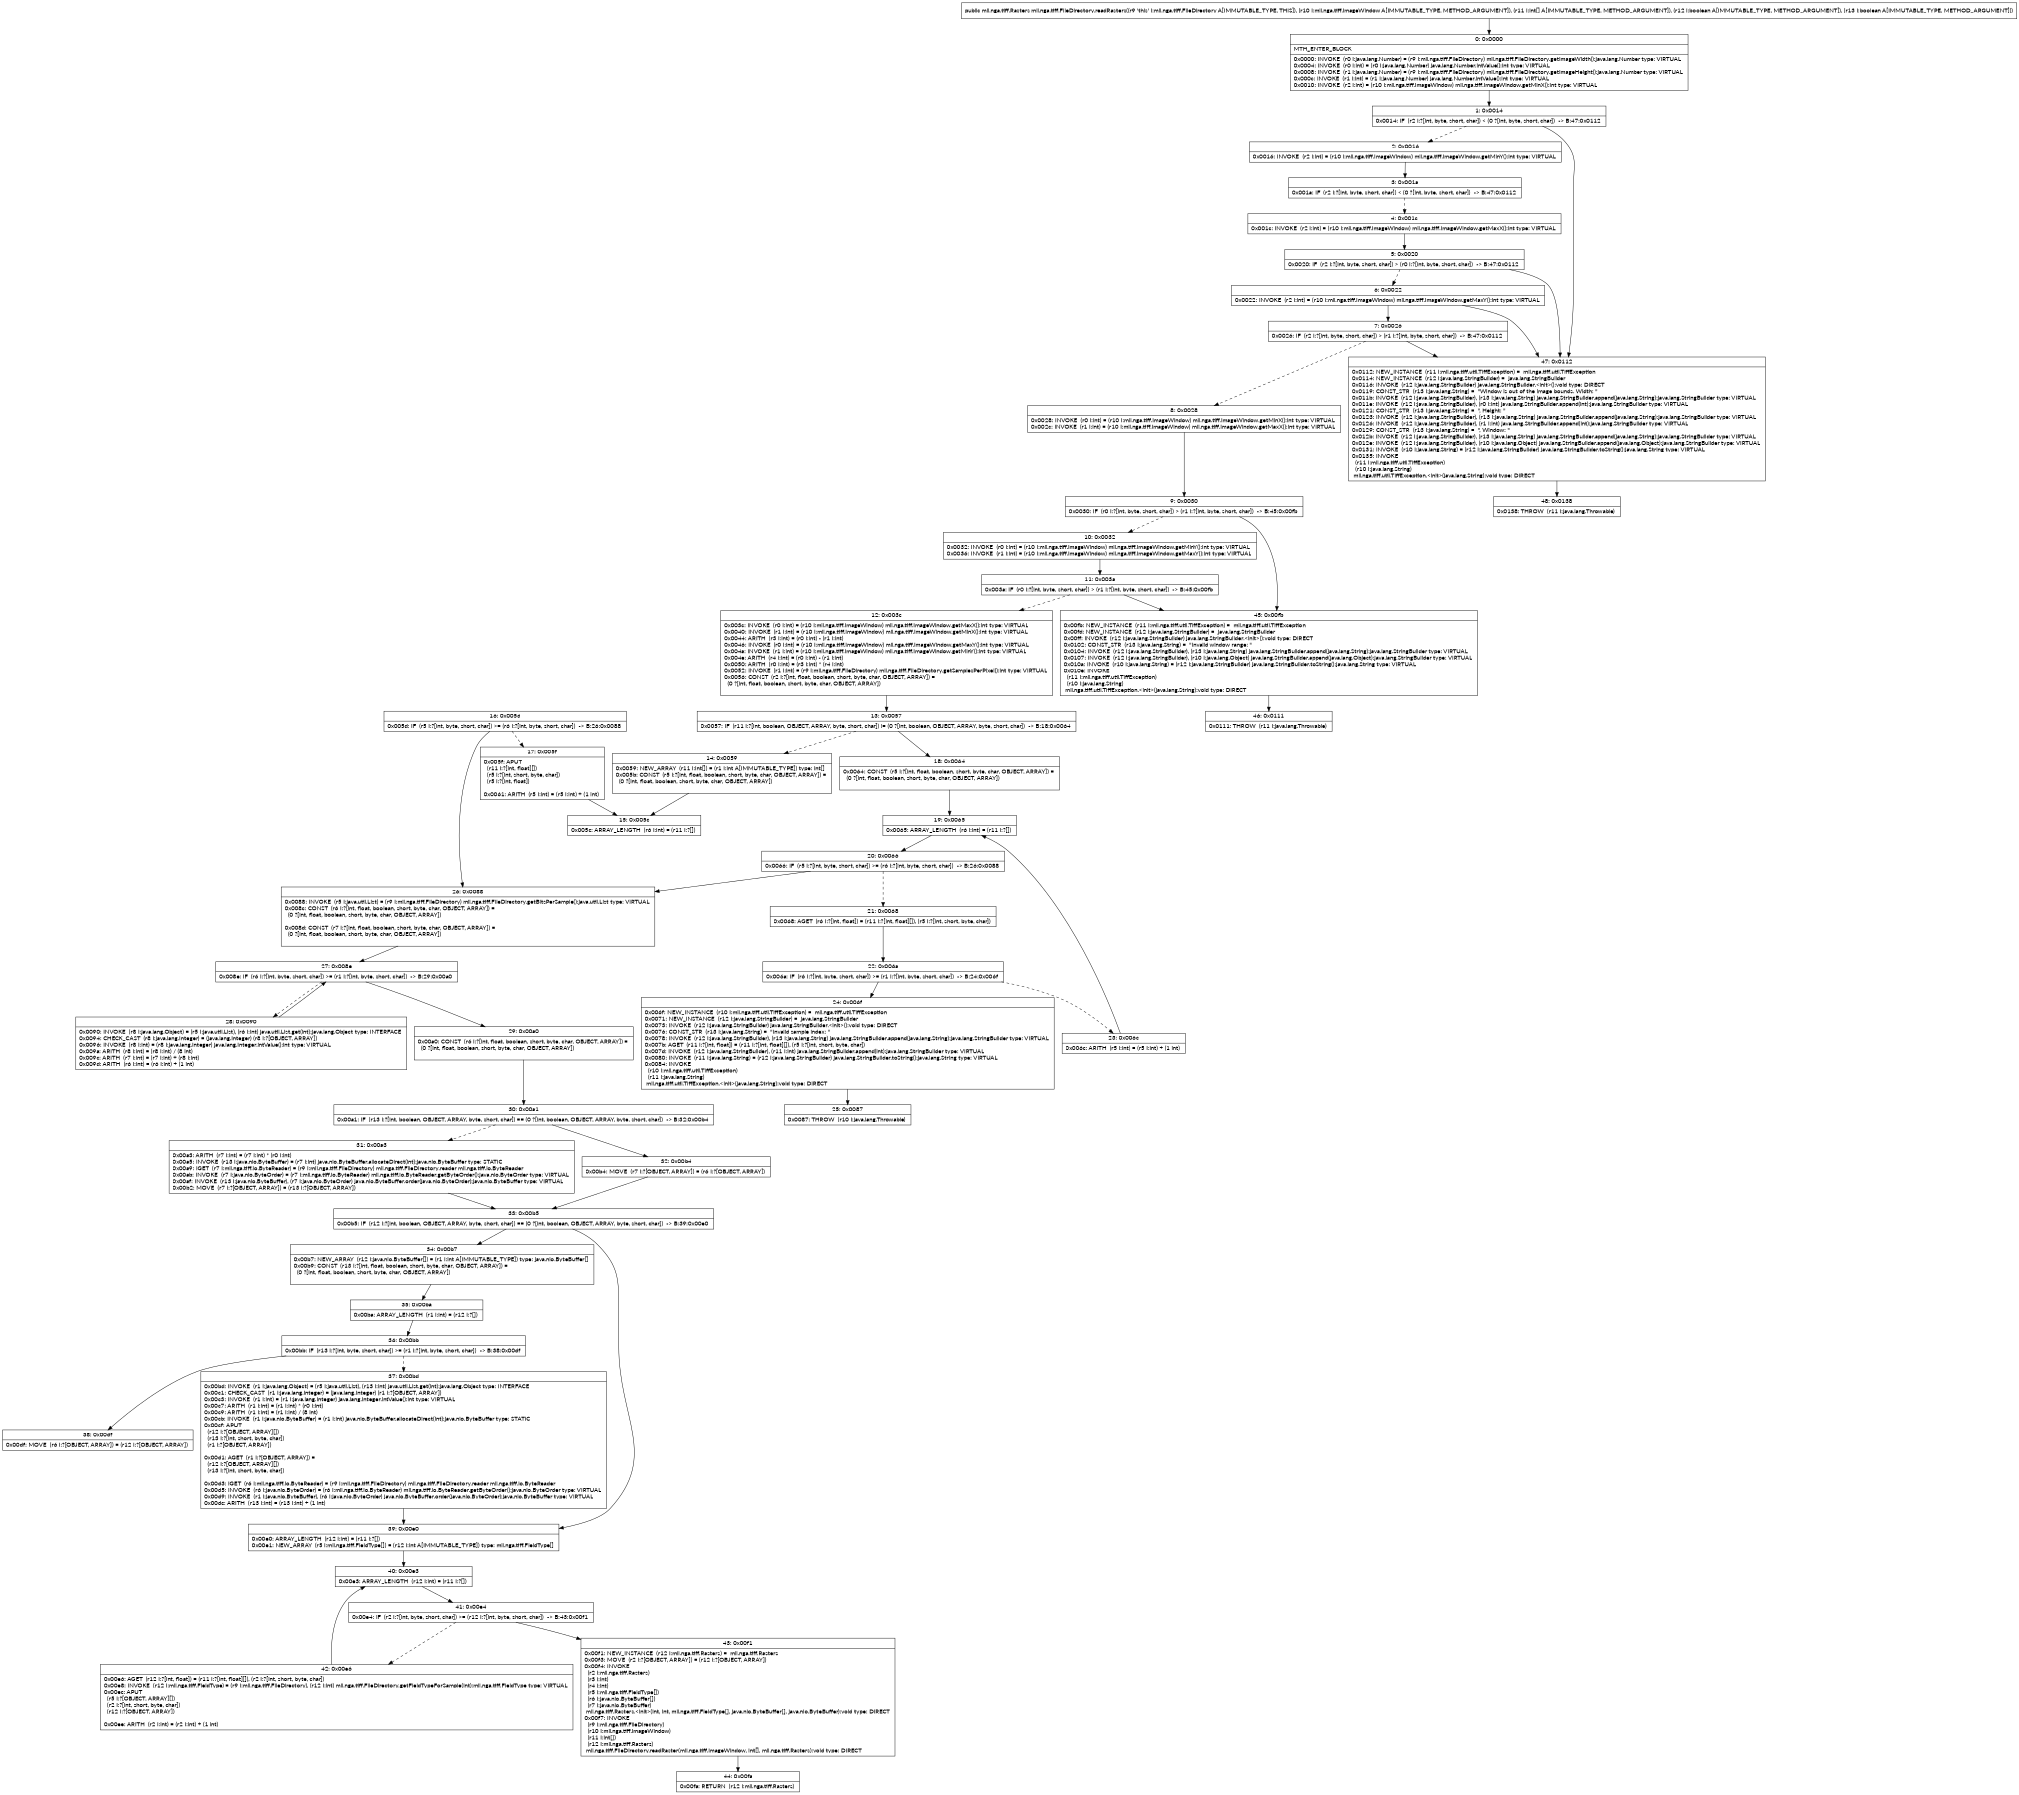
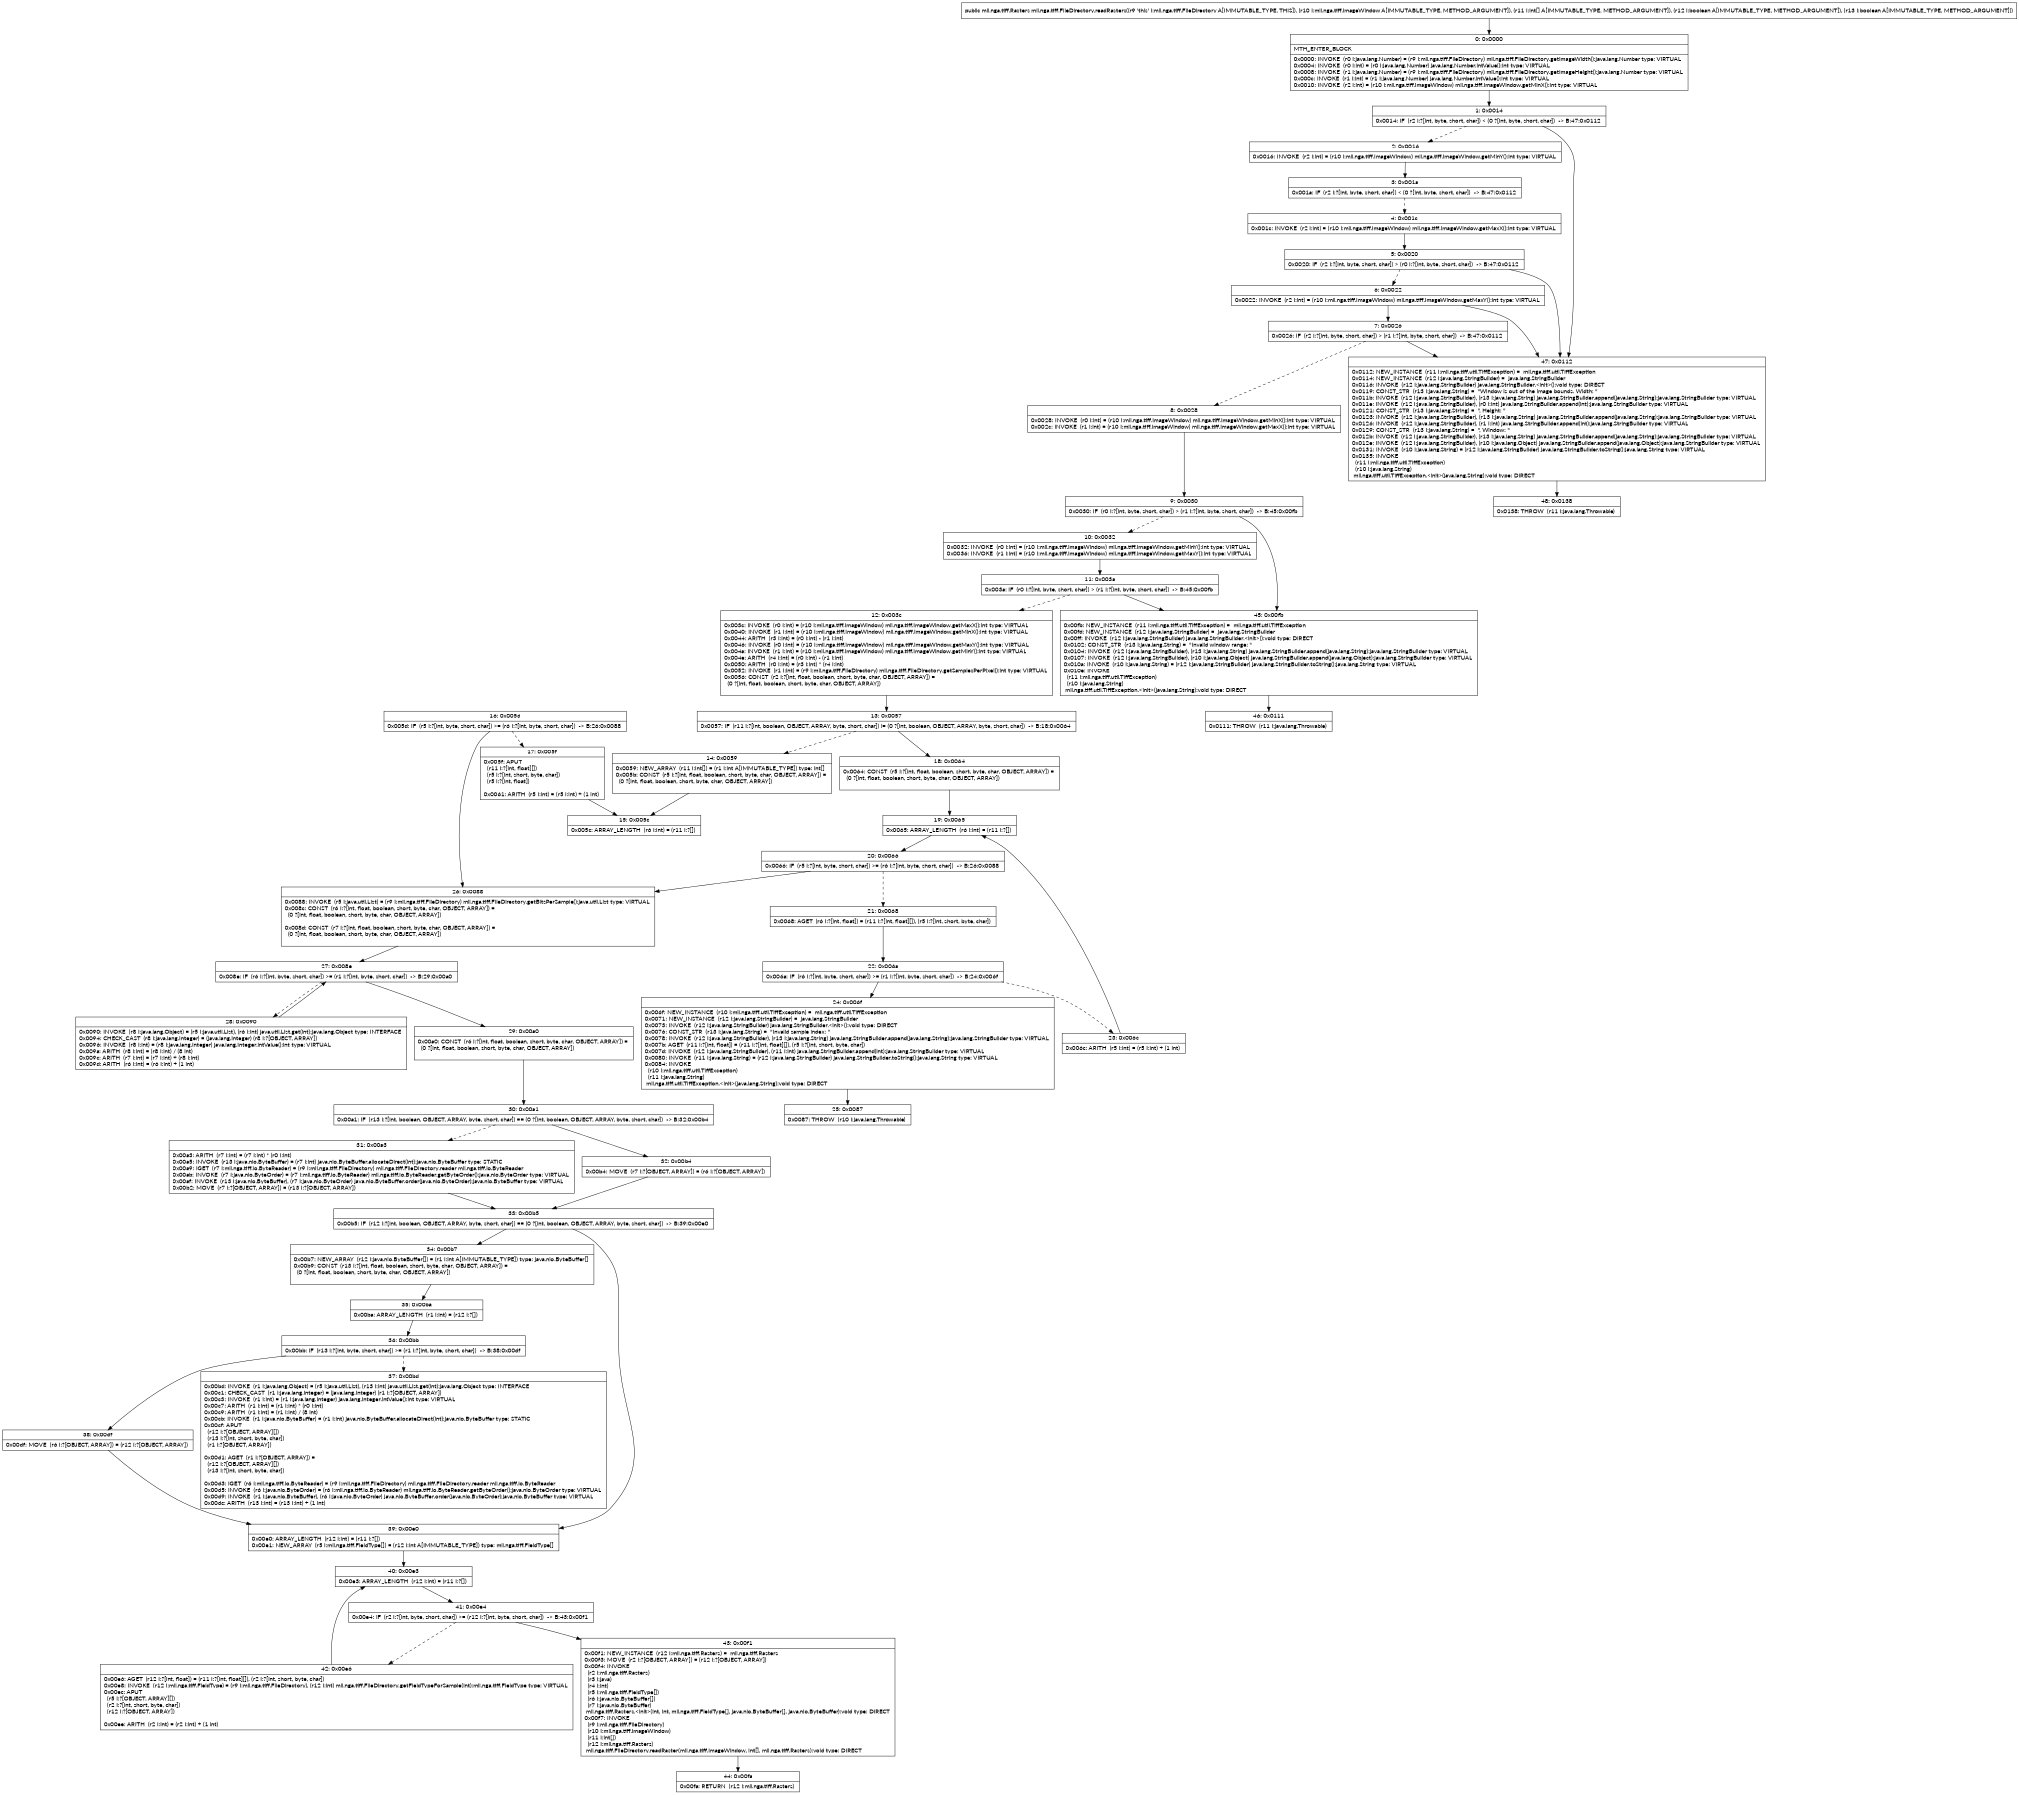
edge "37: 0x00bd" -> "39: 0x00e0": now "38: 0x00df" -> "39: 0x00e0"
node "43: 0x00f1": text "(r3 I:int)" -> "(r3 I:java)"
